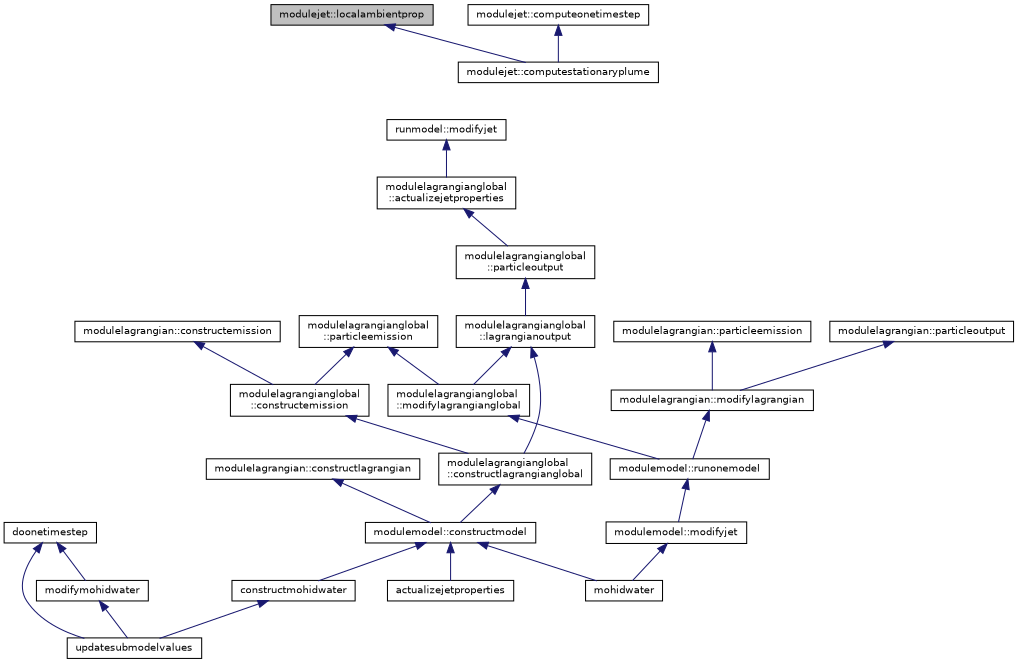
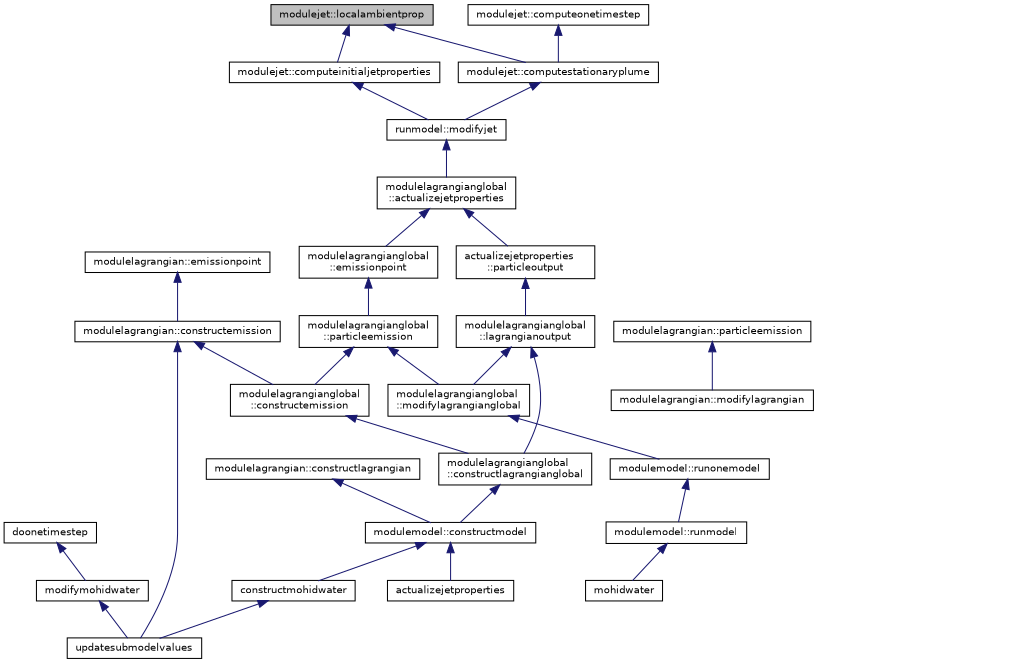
node "modulejet::computeinitialjetproperties": added
edge "runmodel::modifyjet" -> "modulejet::computestationaryplume": added
node "modulelagrangian::emissionpoint": added
node "modulelagrangianglobal ::emissionpoint": added
node "modulelagrangianglobal ::particleoutput": label "modulelagrangianglobal ::particleoutput" -> "actualizejetproperties ::particleoutput"
node "modulelagrangian::particleoutput": removed
edge "modulemodel::runonemodel" -> "modulelagrangian::modifylagrangian": removed
node "modulemodel::modifyjet": label "modulemodel::modifyjet" -> "modulemodel::runmodel"
edge "mohidwater" -> "modulemodel::constructmodel": removed
edge "updatesubmodelvalues" -> "doonetimestep": now "updatesubmodelvalues" -> "modulelagrangian::constructemission"
